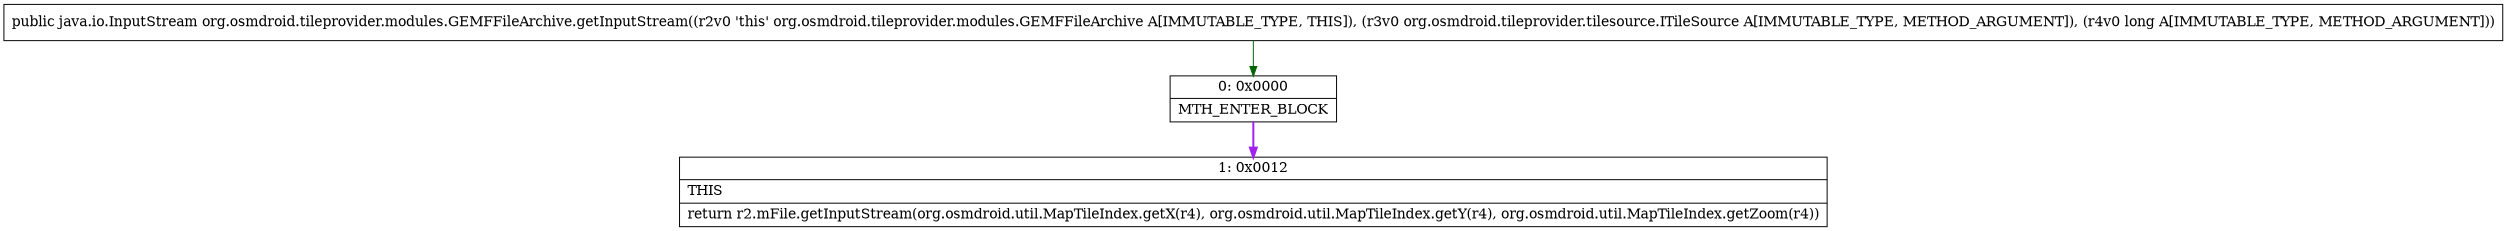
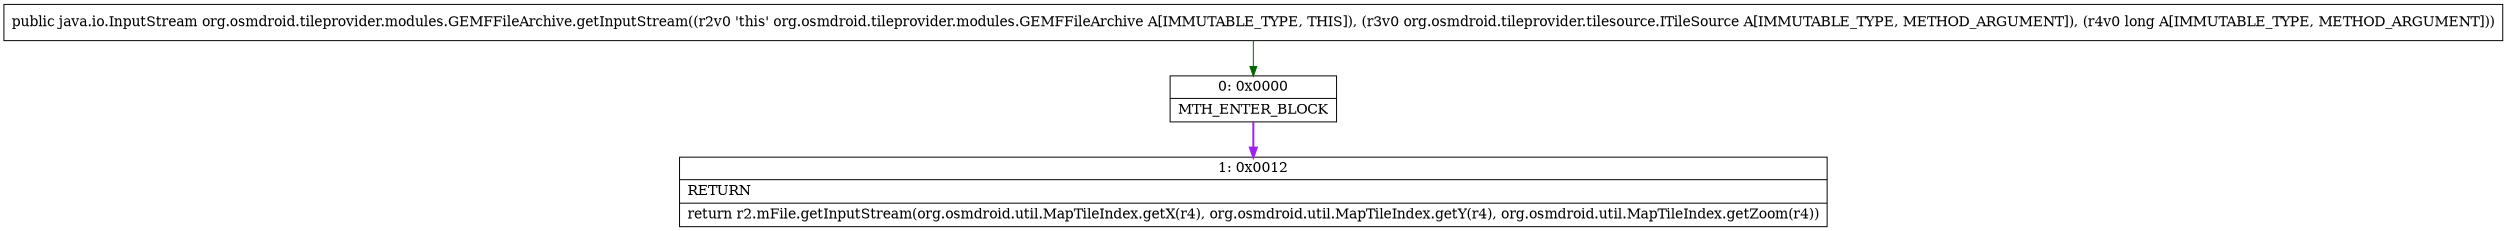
node "1: 0x0012": text "THIS" -> "RETURN"
